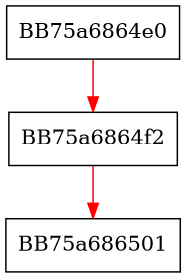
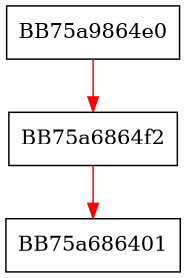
node "BB75a6864e0": label "BB75a6864e0" -> "BB75a9864e0"
node "BB75a686501": label "BB75a686501" -> "BB75a686401"
